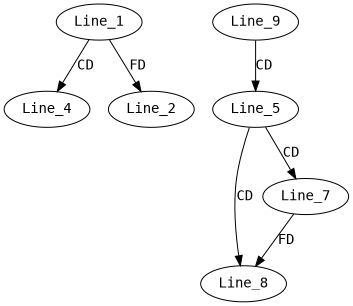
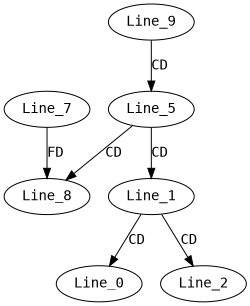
edge "Line_1" -> "Line_2": label "FD" -> "CD"
node "Line_4": label "Line_4" -> "Line_0"
edge "Line_5" -> "Line_7": now "Line_5" -> "Line_1"
